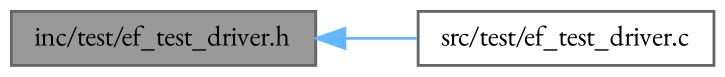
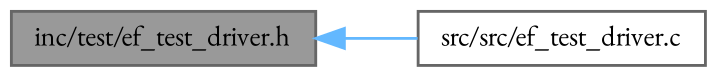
node "src/test/ef_test_driver.c": label "src/test/ef_test_driver.c" -> "src/src/ef_test_driver.c"
